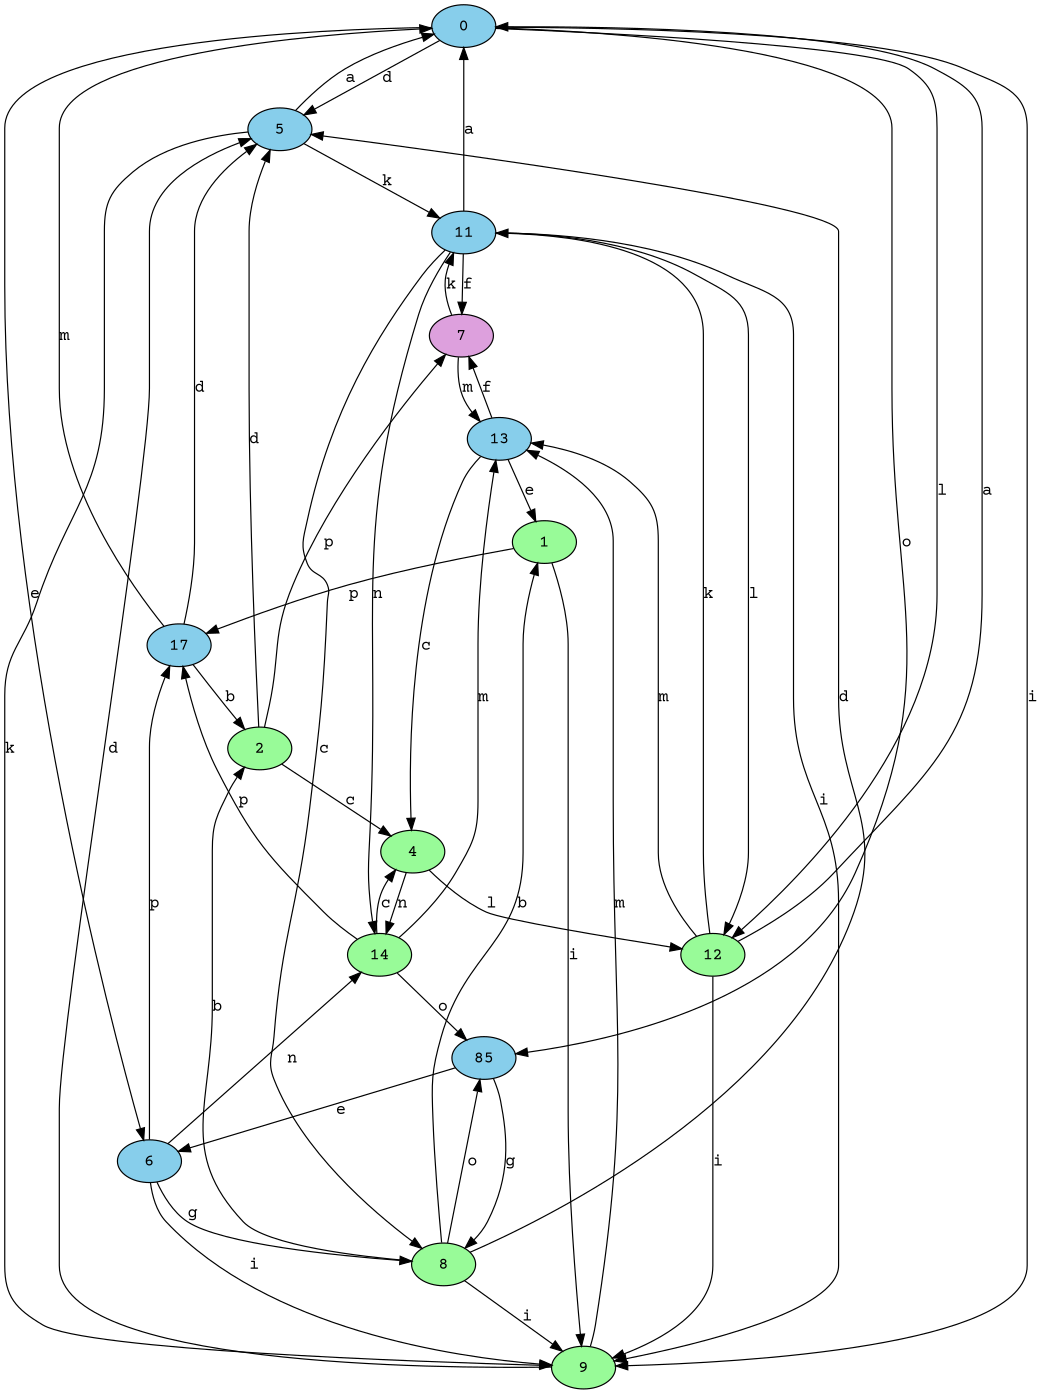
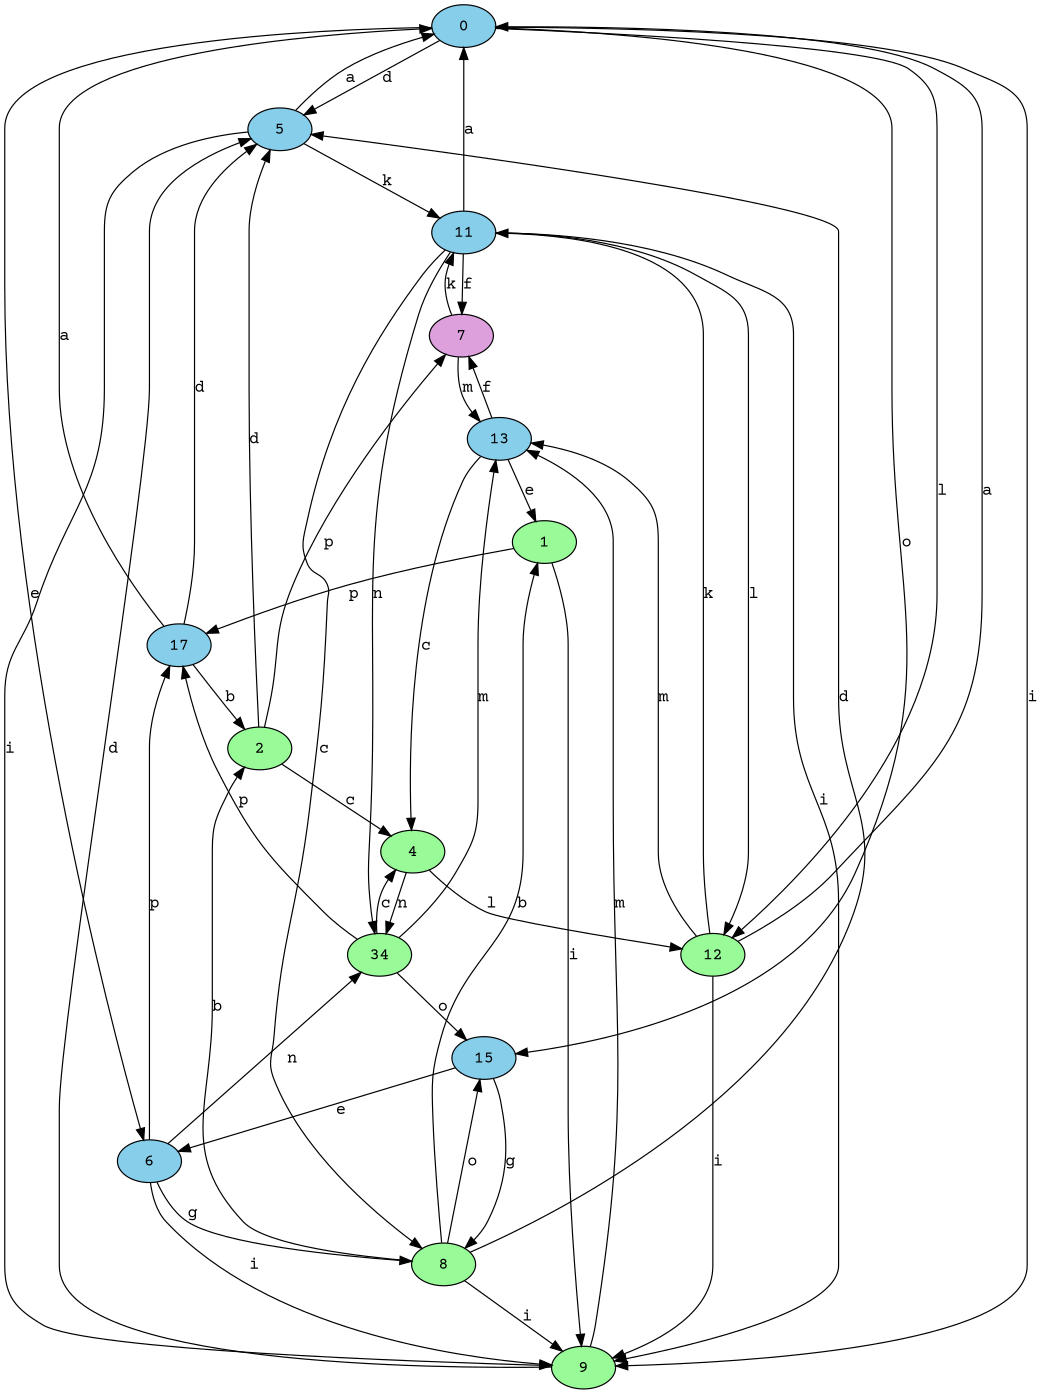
edge "17" -> "0": label "m" -> "a"
edge "5" -> "9": label "k" -> "i"
node "14": label "14" -> "34"
node "85": label "85" -> "15"
